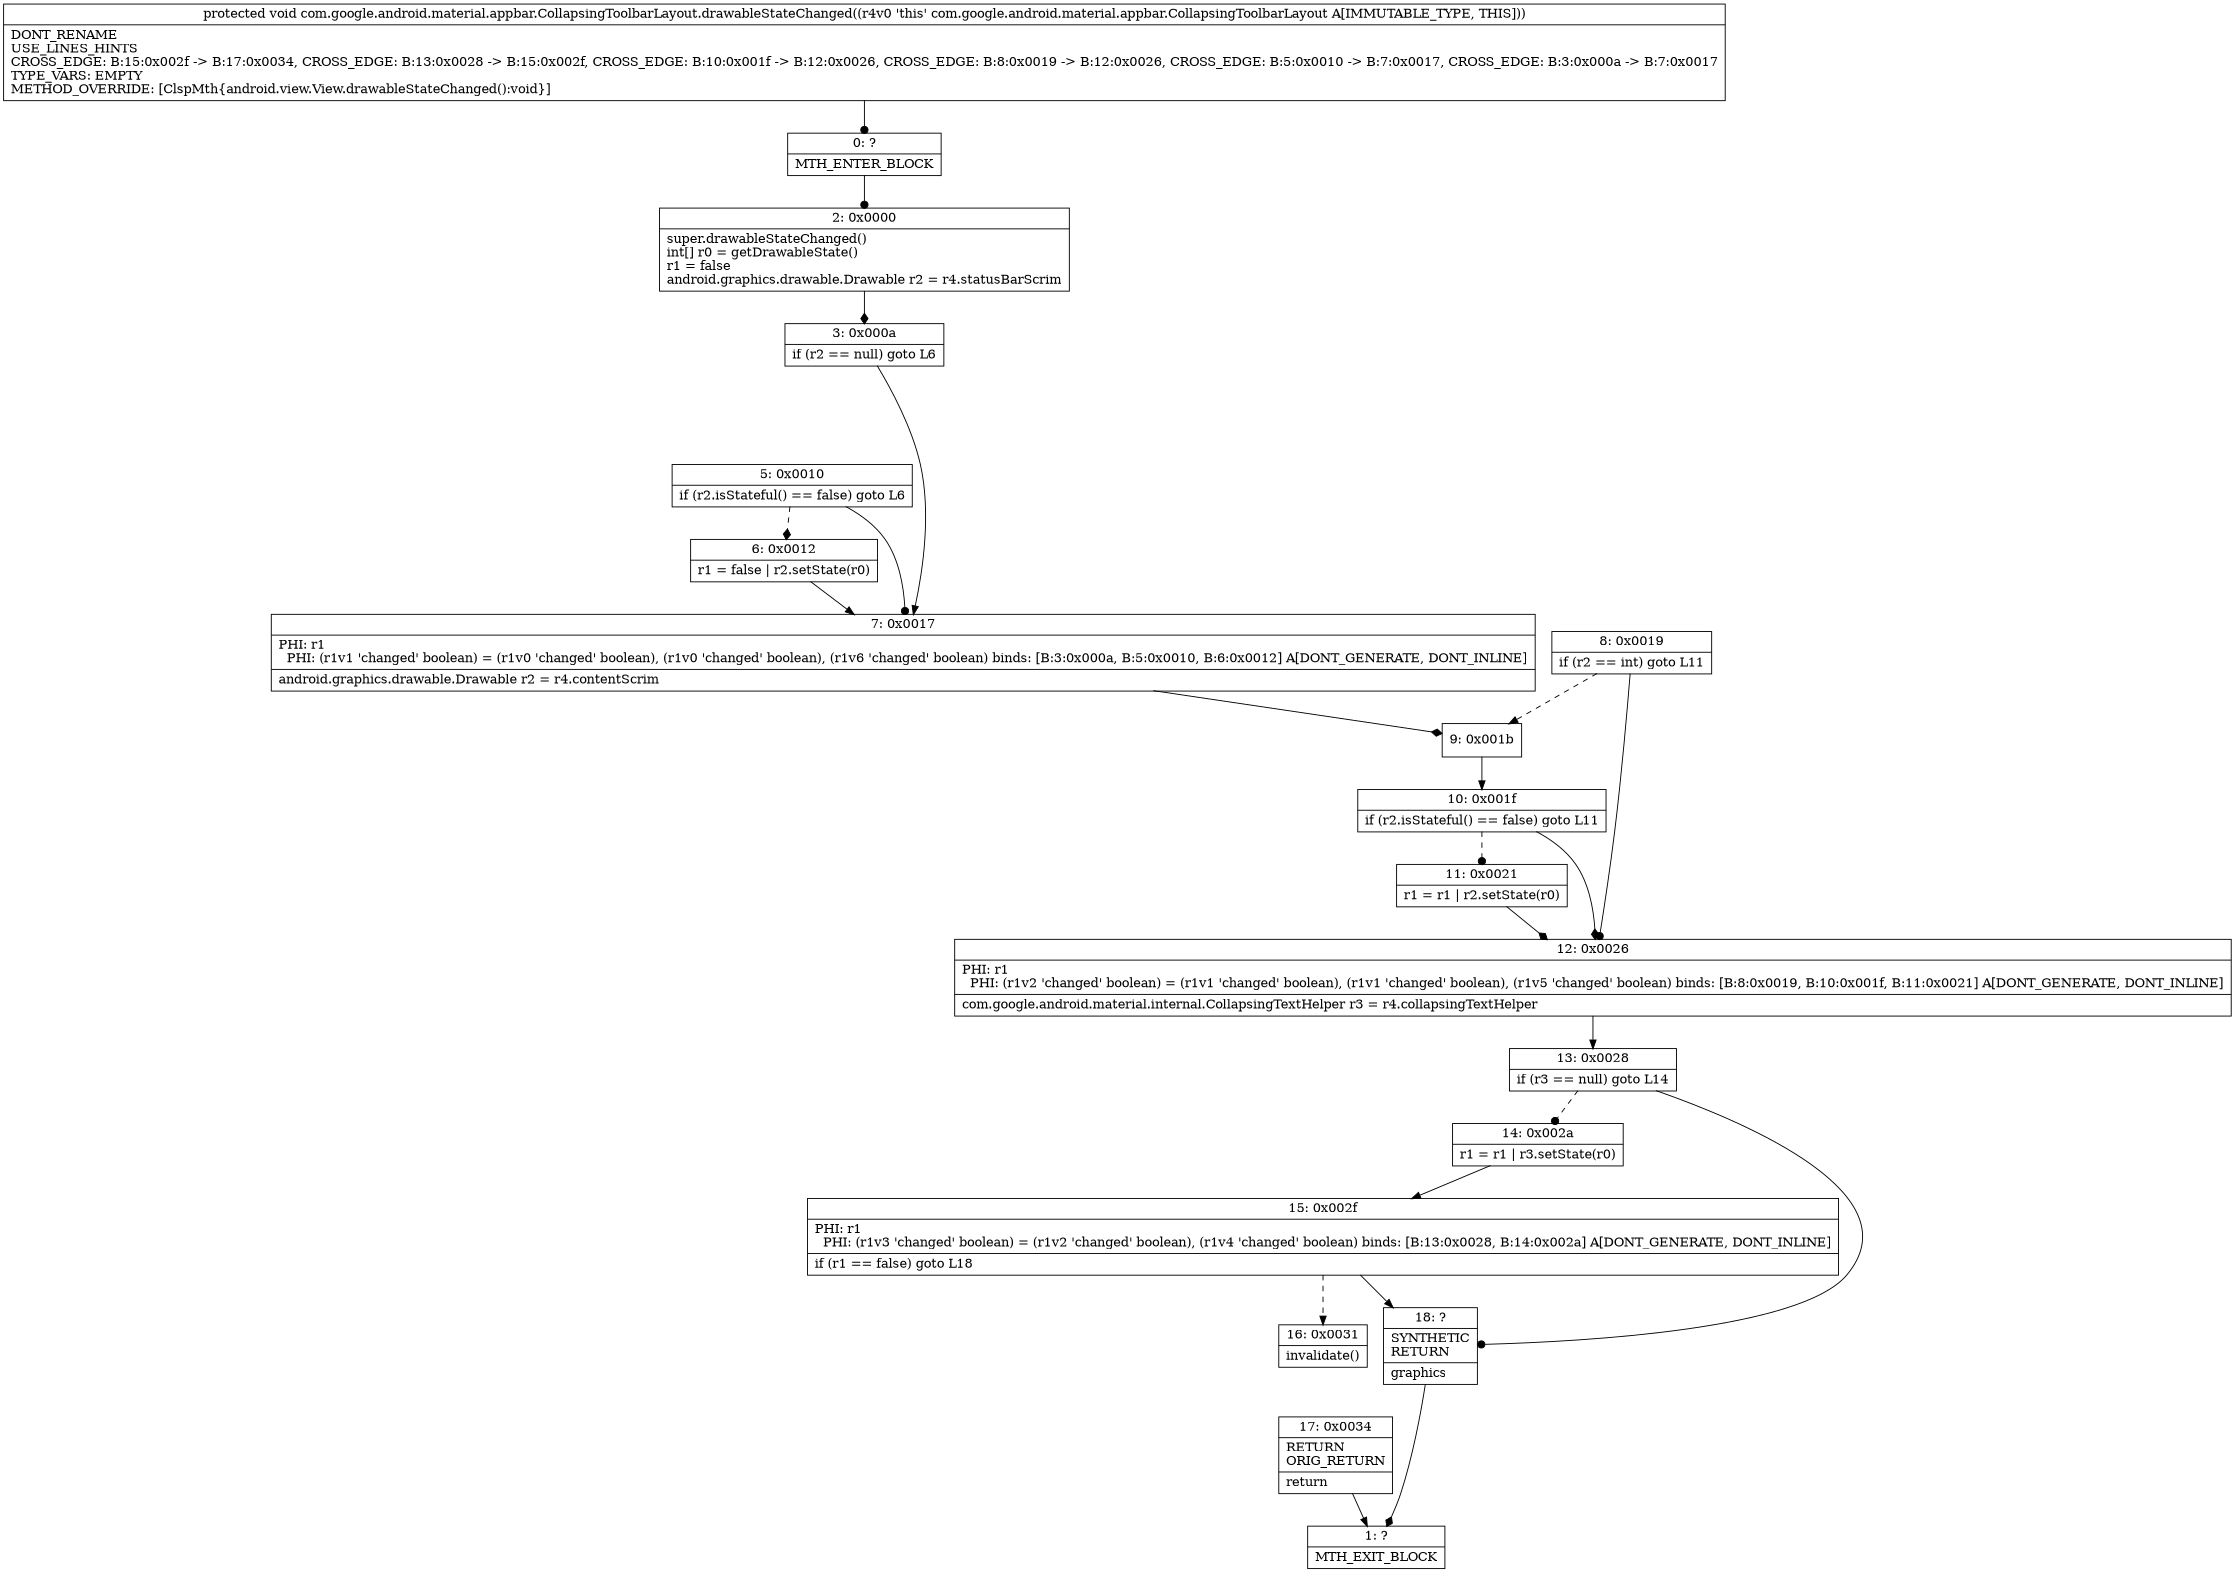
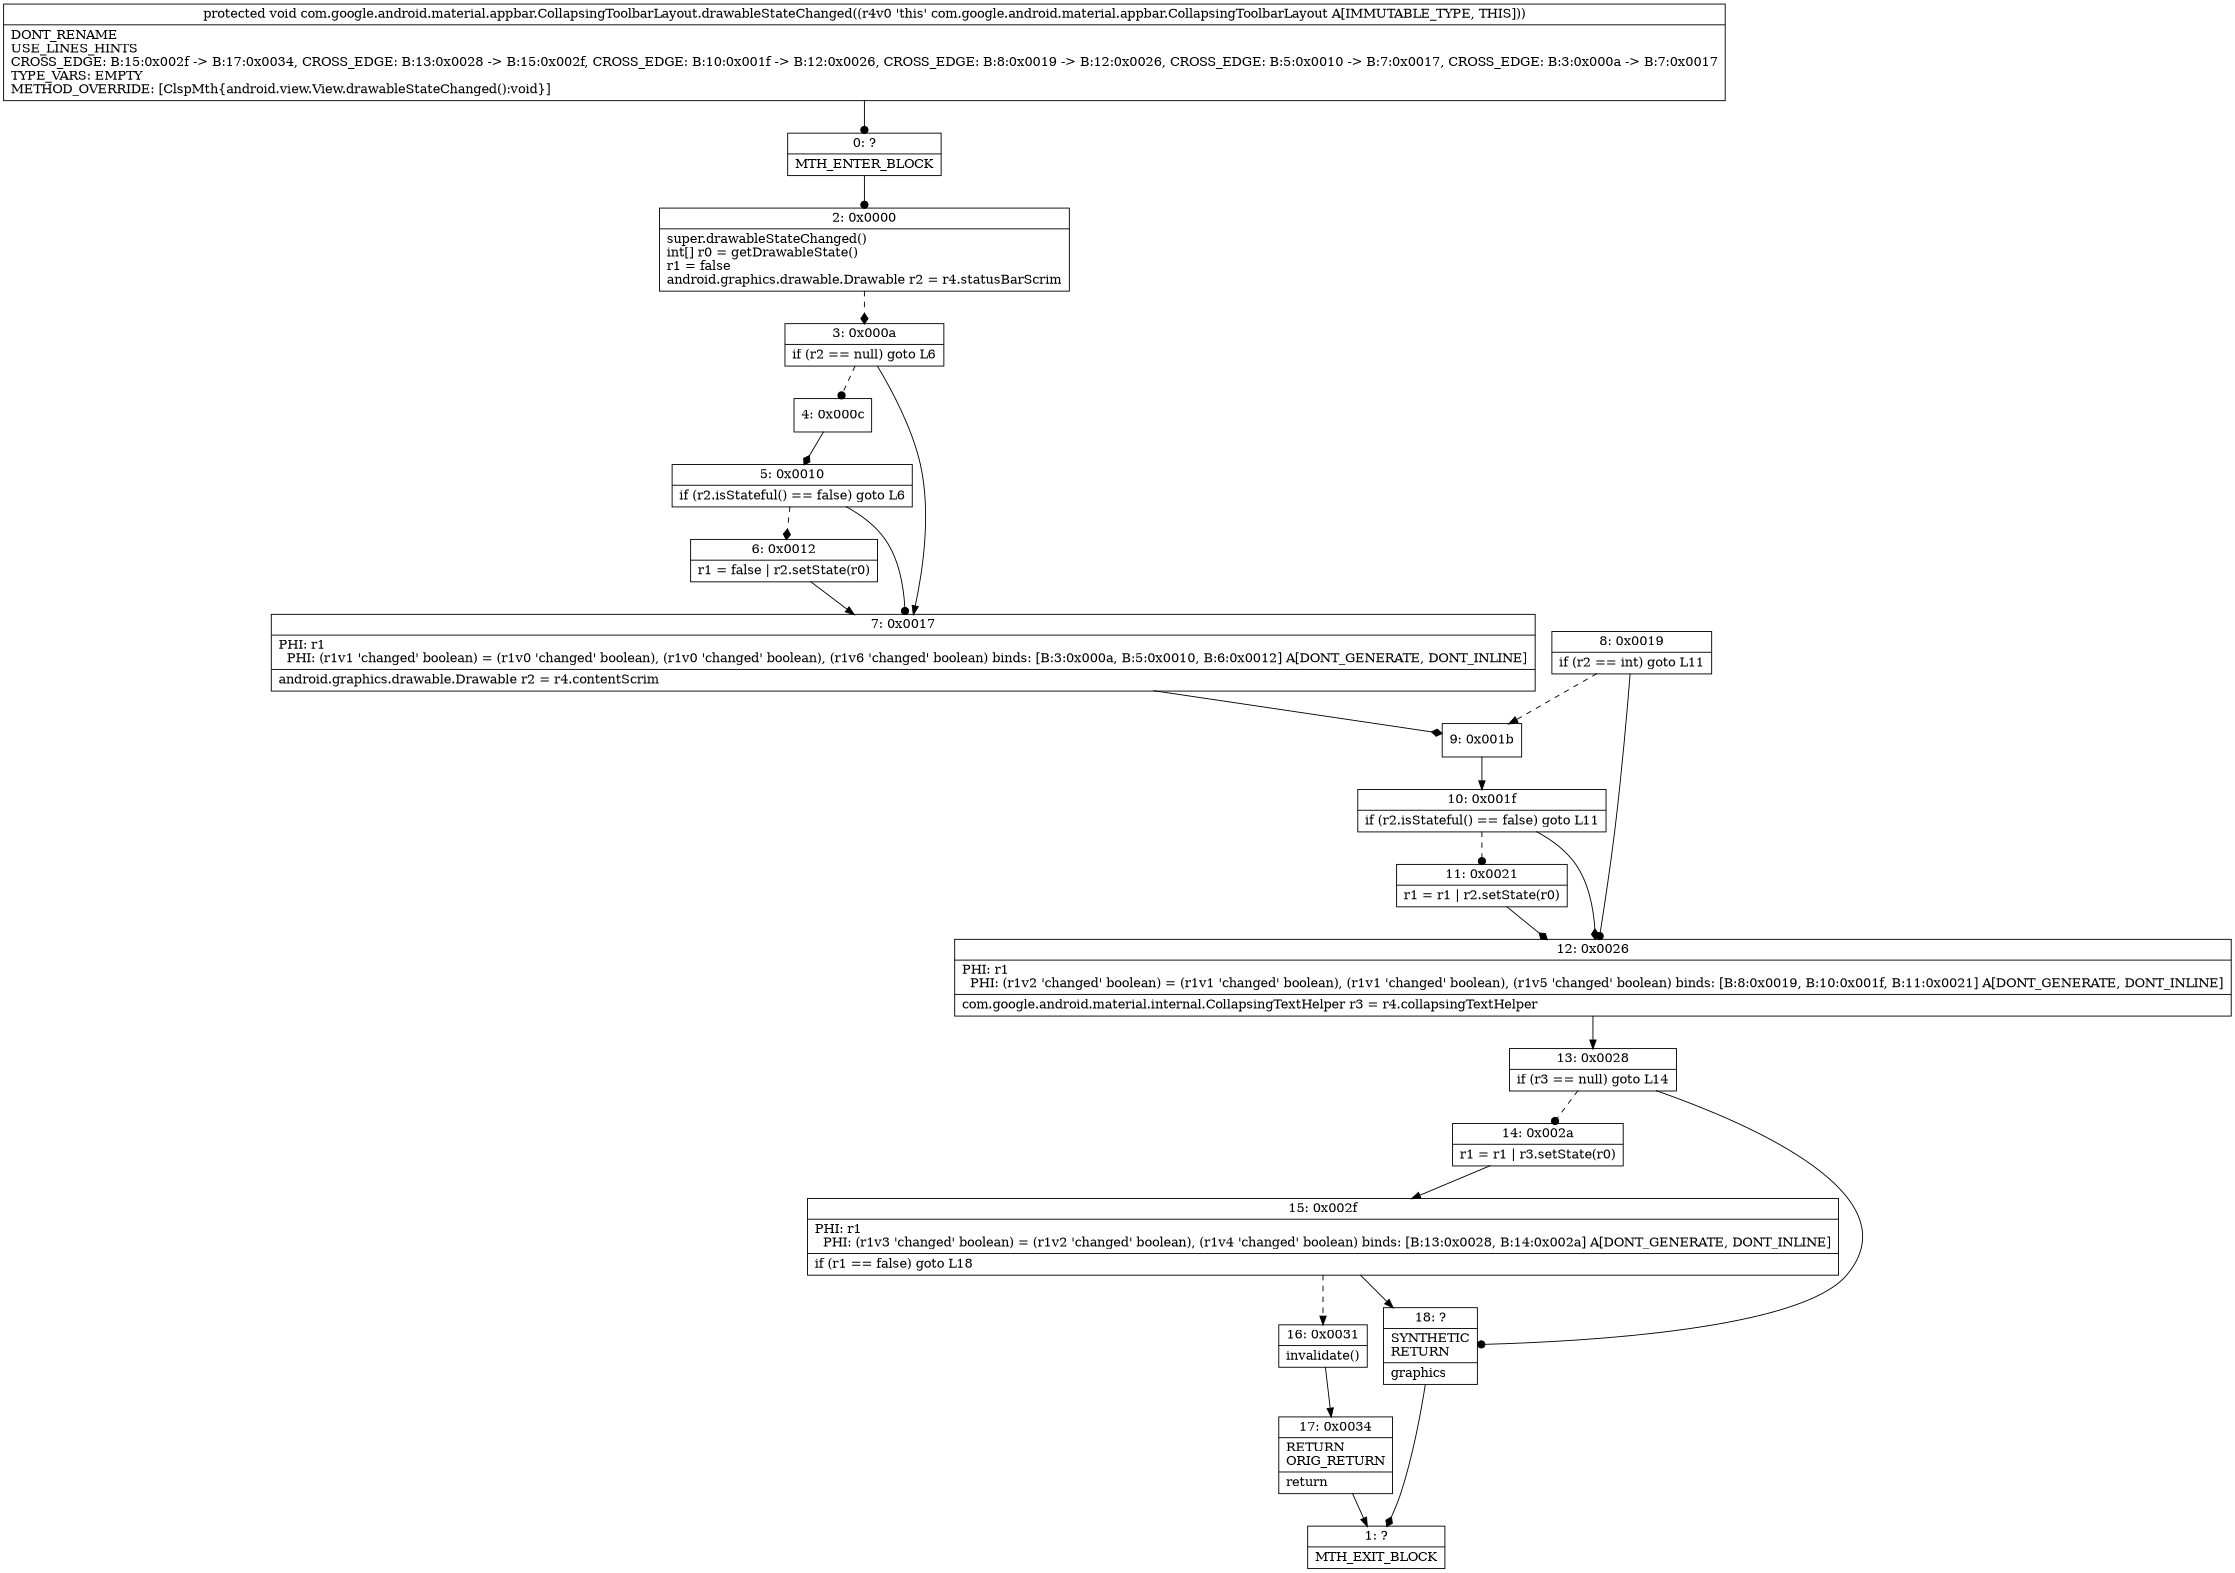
edge "2: 0x0000" -> "3: 0x000a": style solid -> dashed
node "4: 0x000c": added
edge "16: 0x0031" -> "17: 0x0034": added
